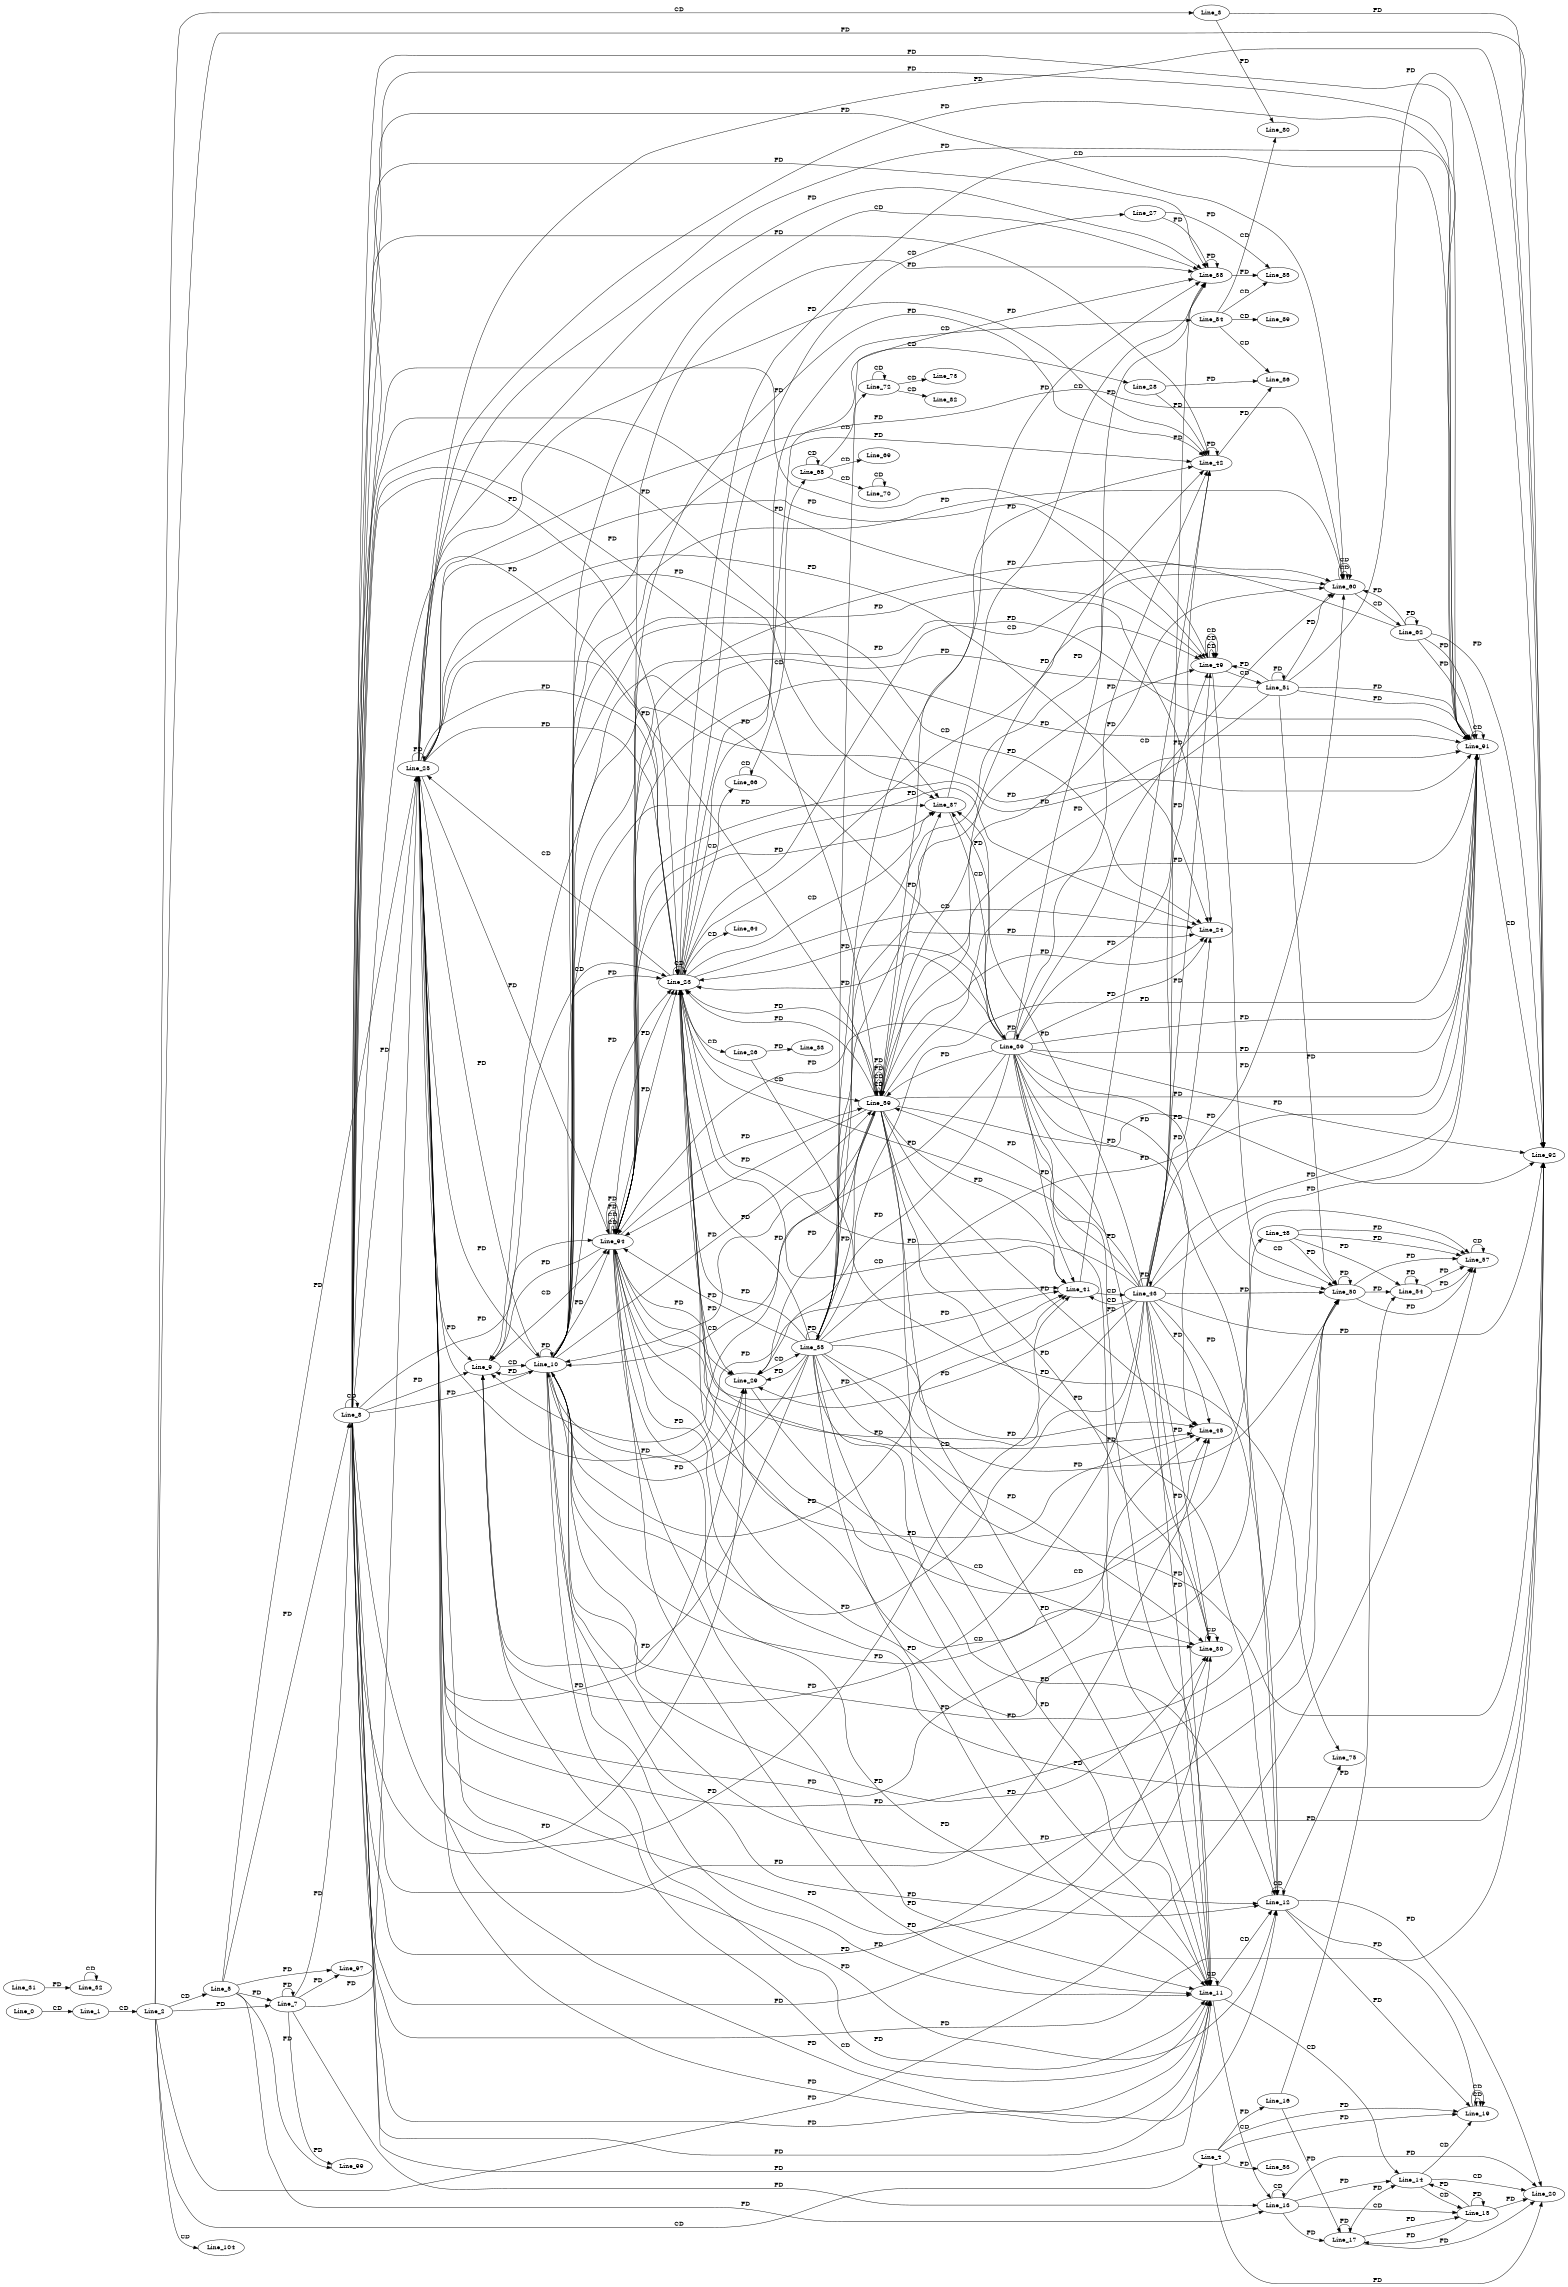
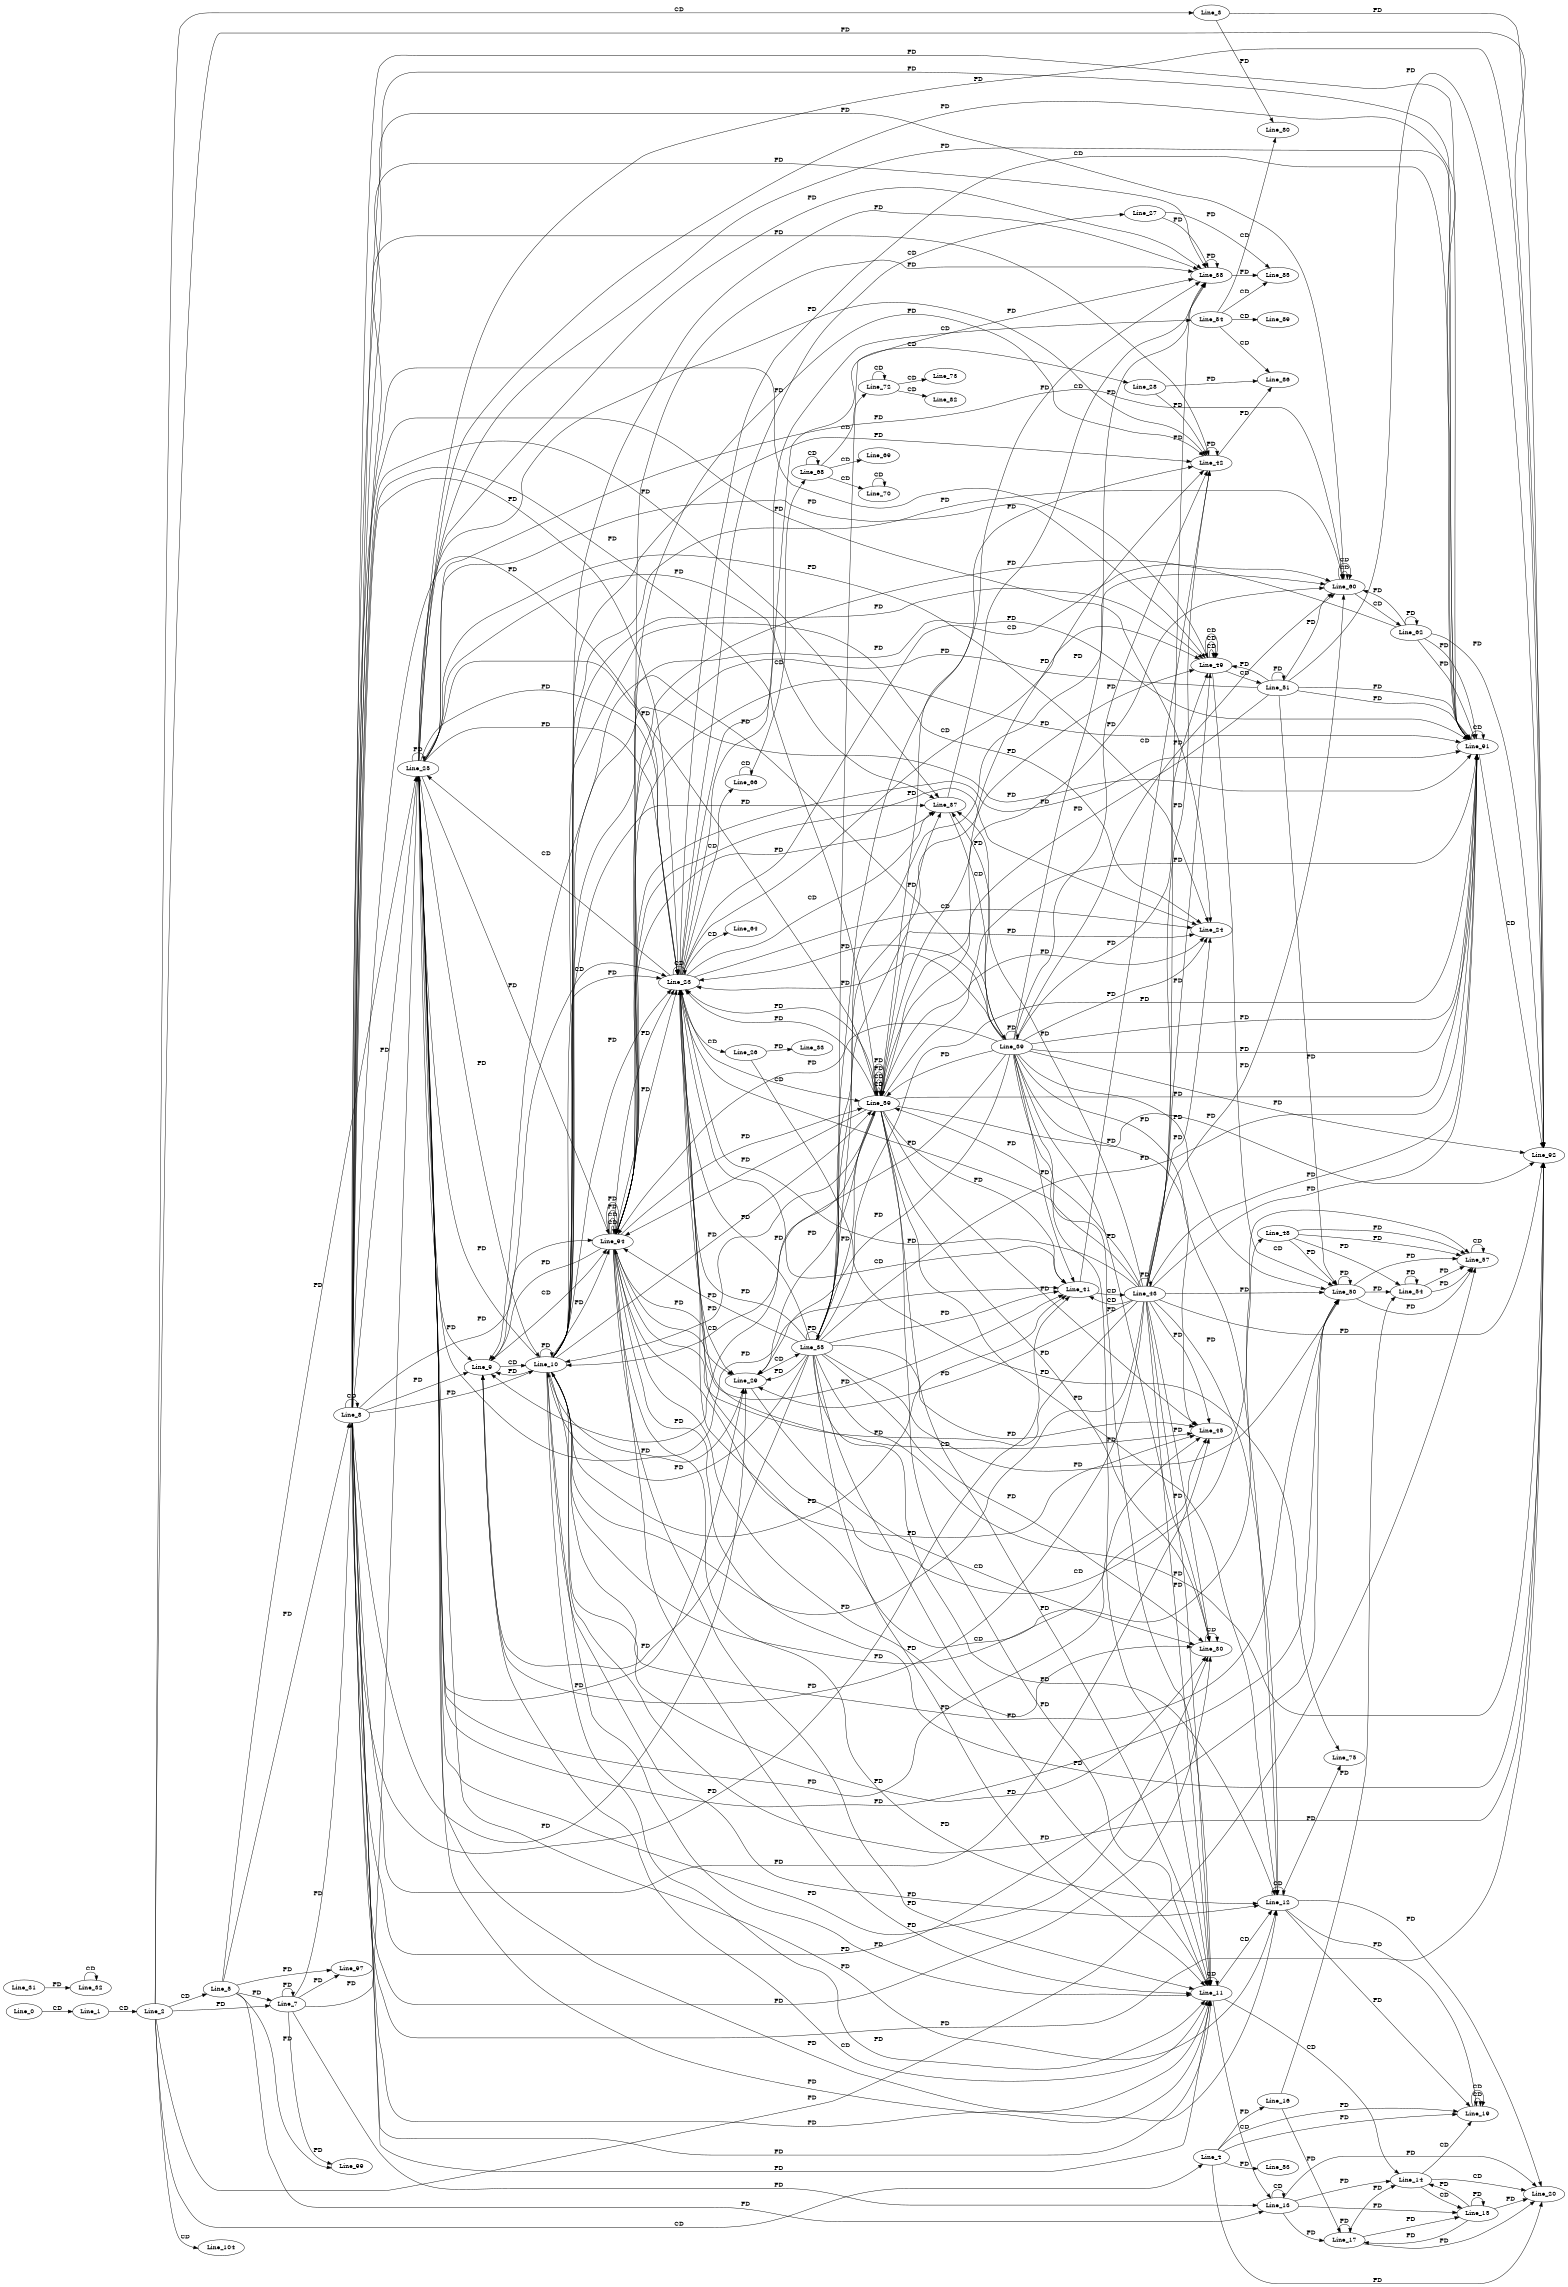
edge "Line_10" -> "Line_38": label "CD" -> "FD"
edge "Line_13" -> "Line_15": label "CD" -> "FD"
